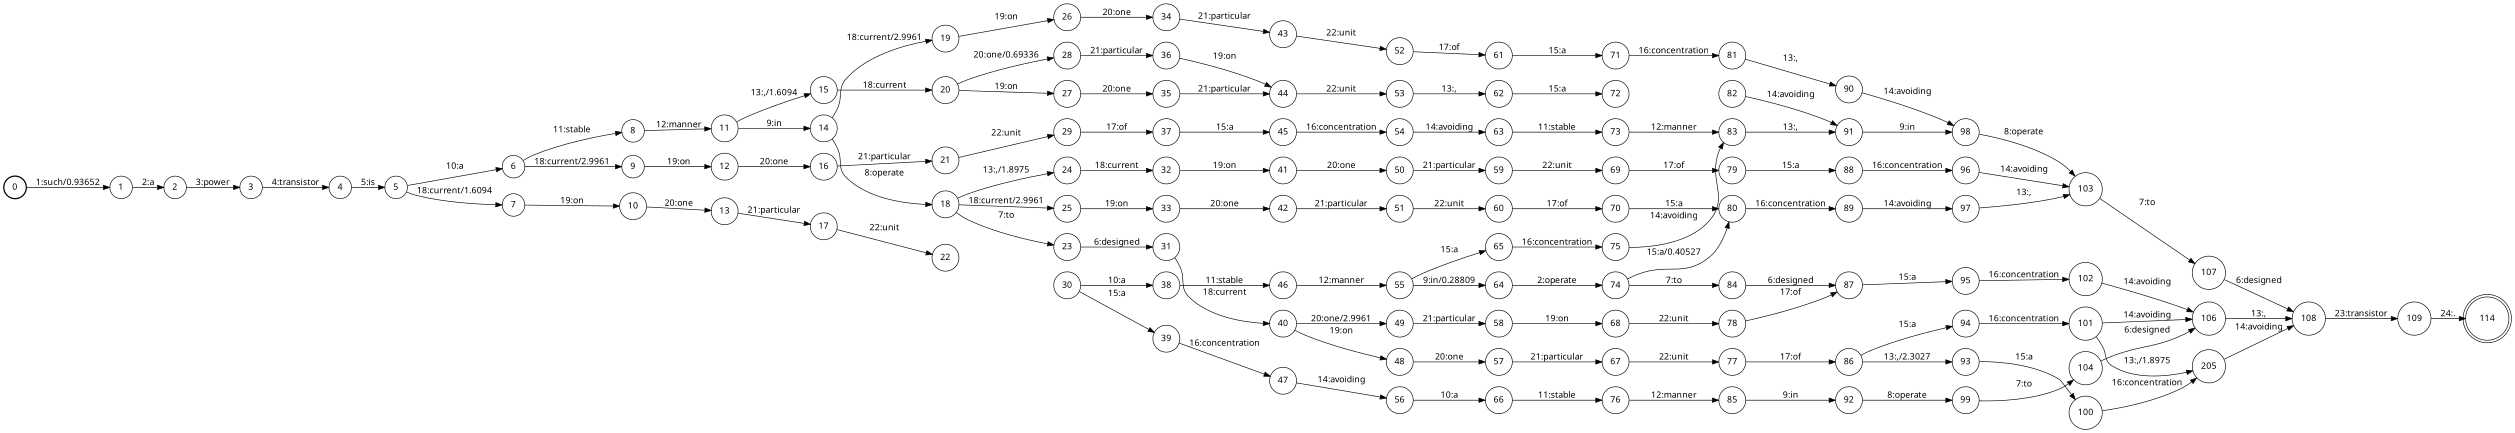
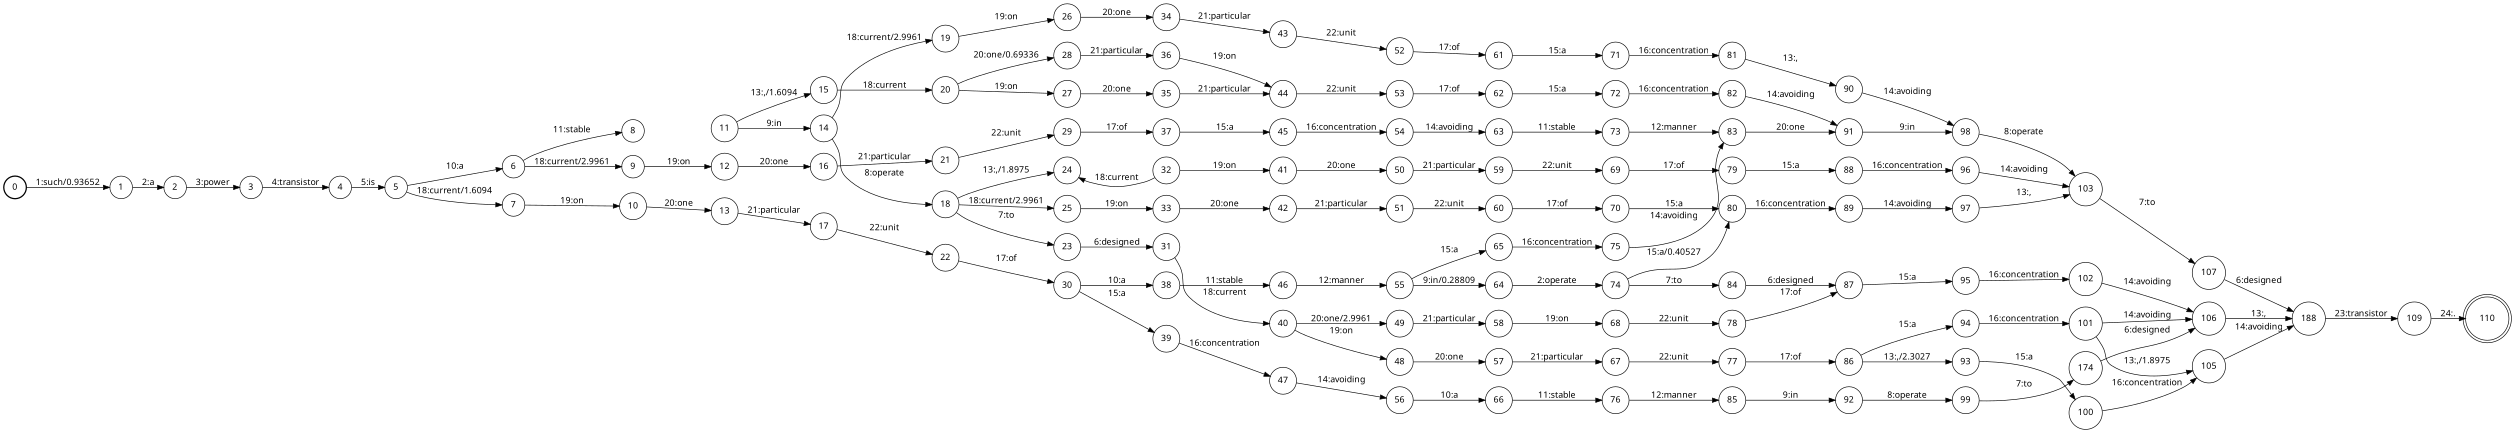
edge "53" -> "62": label "13:," -> "17:of"
edge "72" -> "82": added, label "16:concentration"
edge "83" -> "91": label "13:," -> "20:one"
edge "8" -> "11": removed, label "12:manner"
edge "24" -> "32": reversed
edge "22" -> "30": added, label "17:of"
node "108": label "108" -> "188"
node "114": label "114" -> "110"
node "205": label "205" -> "105"
node "104": label "104" -> "174"
